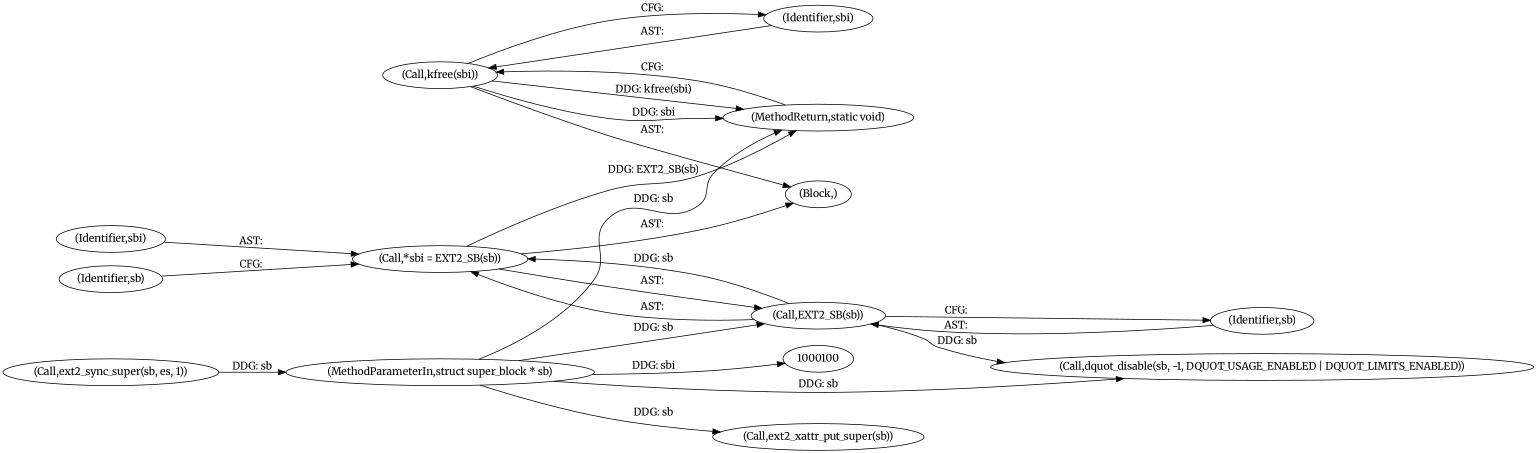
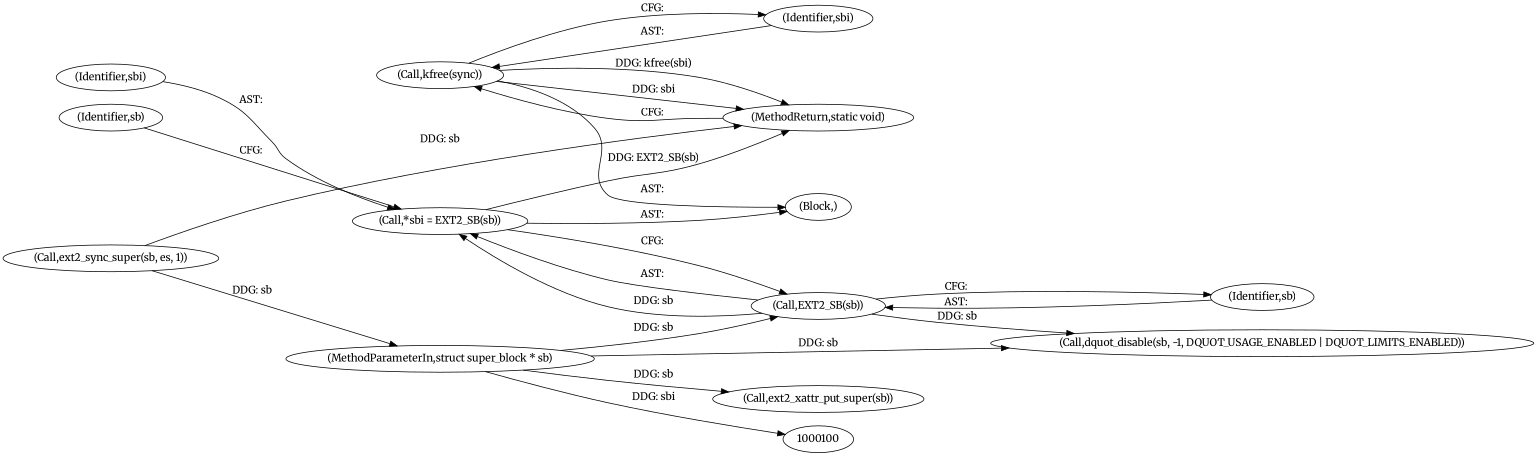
node "(Call,kfree(sbi))": label "(Call,kfree(sbi))" -> "(Call,kfree(sync))"
edge "(MethodParameterIn,struct super_block * sb)" -> "(MethodReturn,static void)": now "(Call,ext2_sync_super(sb, es, 1))" -> "(MethodReturn,static void)"
edge "(Call,*sbi = EXT2_SB(sb))" -> "(Call,EXT2_SB(sb))": label "AST: " -> "CFG: "
